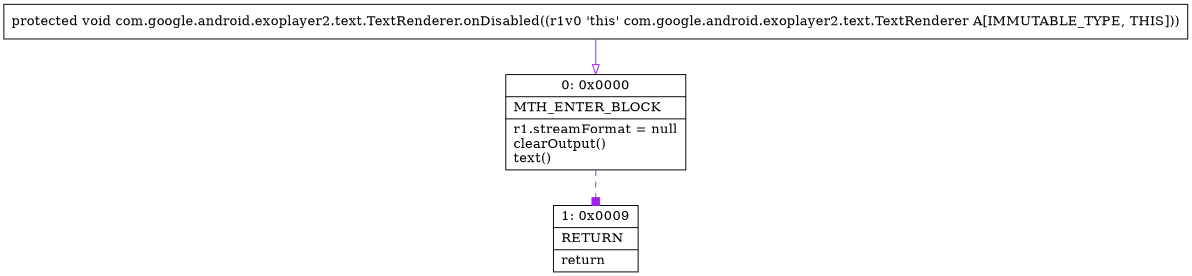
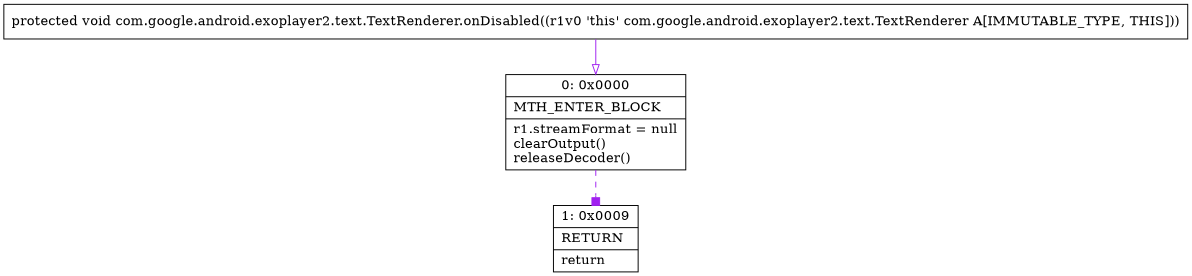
node "0: 0x0000": text "text()" -> "releaseDecoder()"
